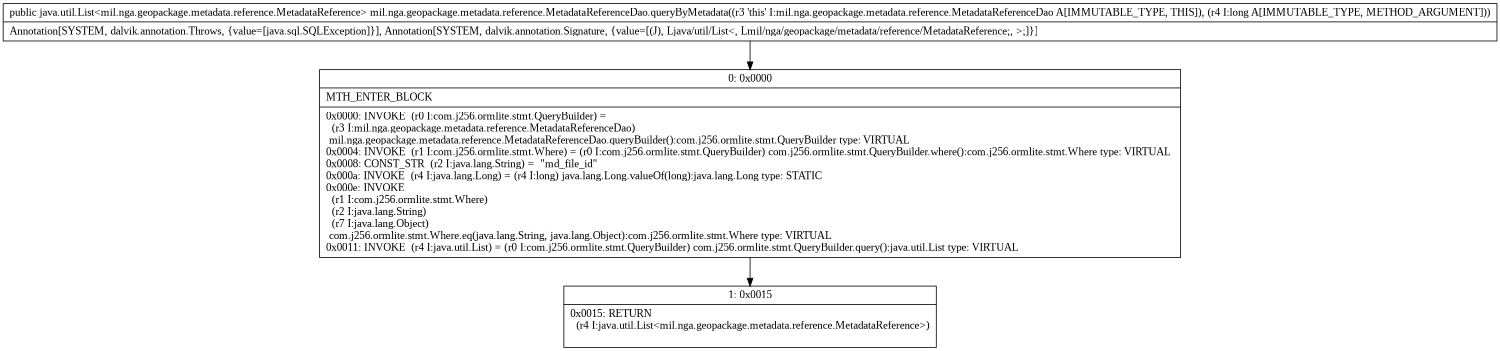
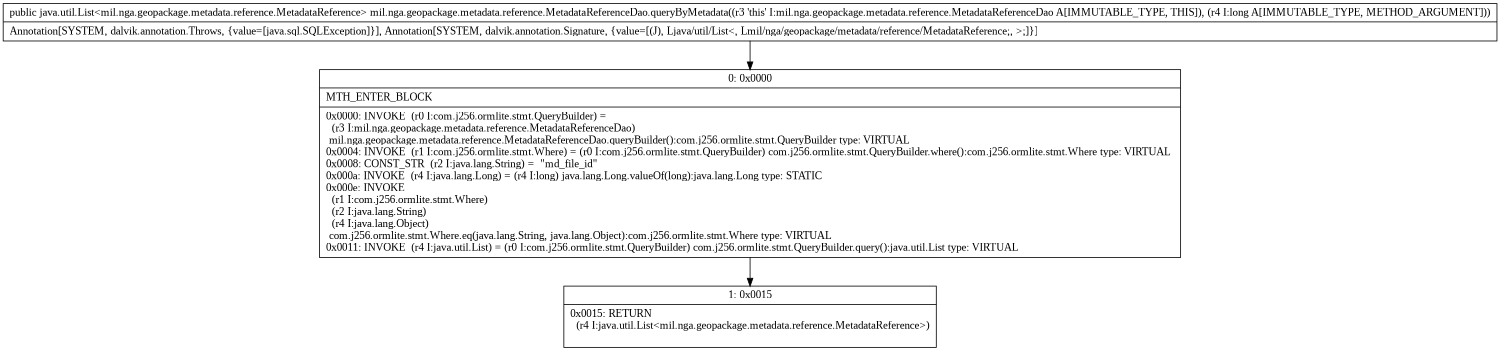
node "0: 0x0000": text "(r7 I:java.lang.Object)" -> "(r4 I:java.lang.Object)"
